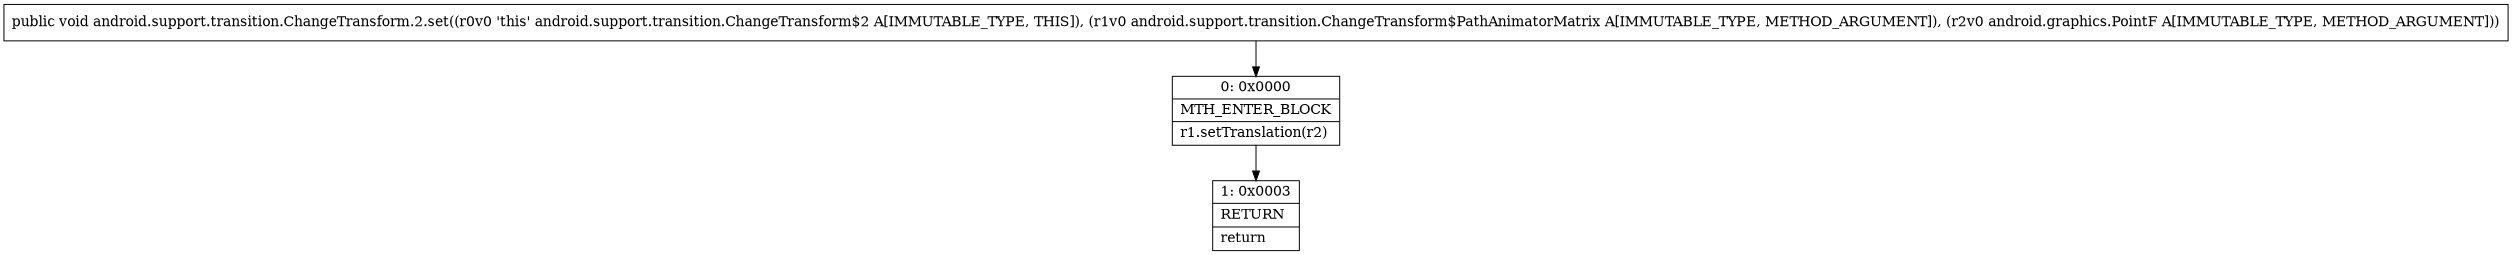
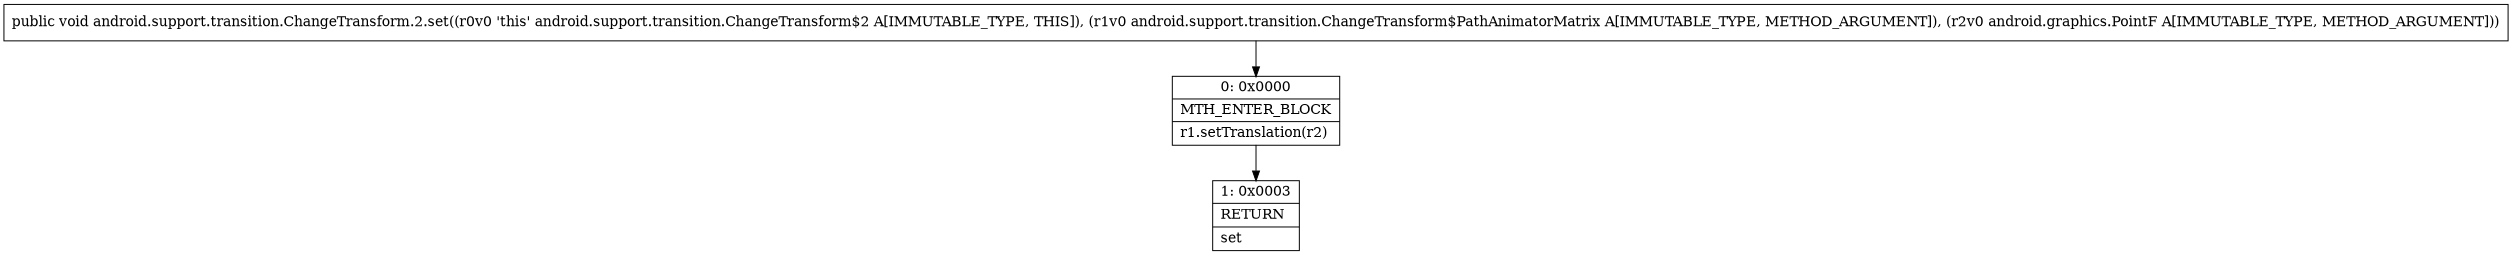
node "1: 0x0003": text "return" -> "set"
